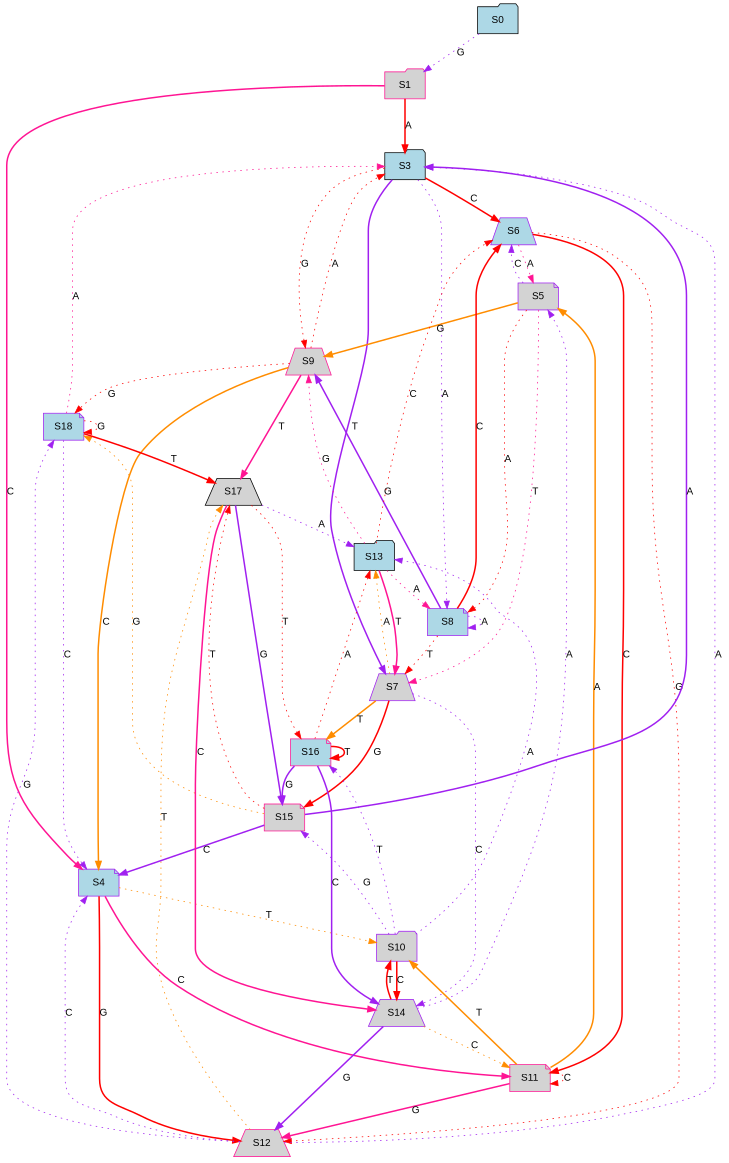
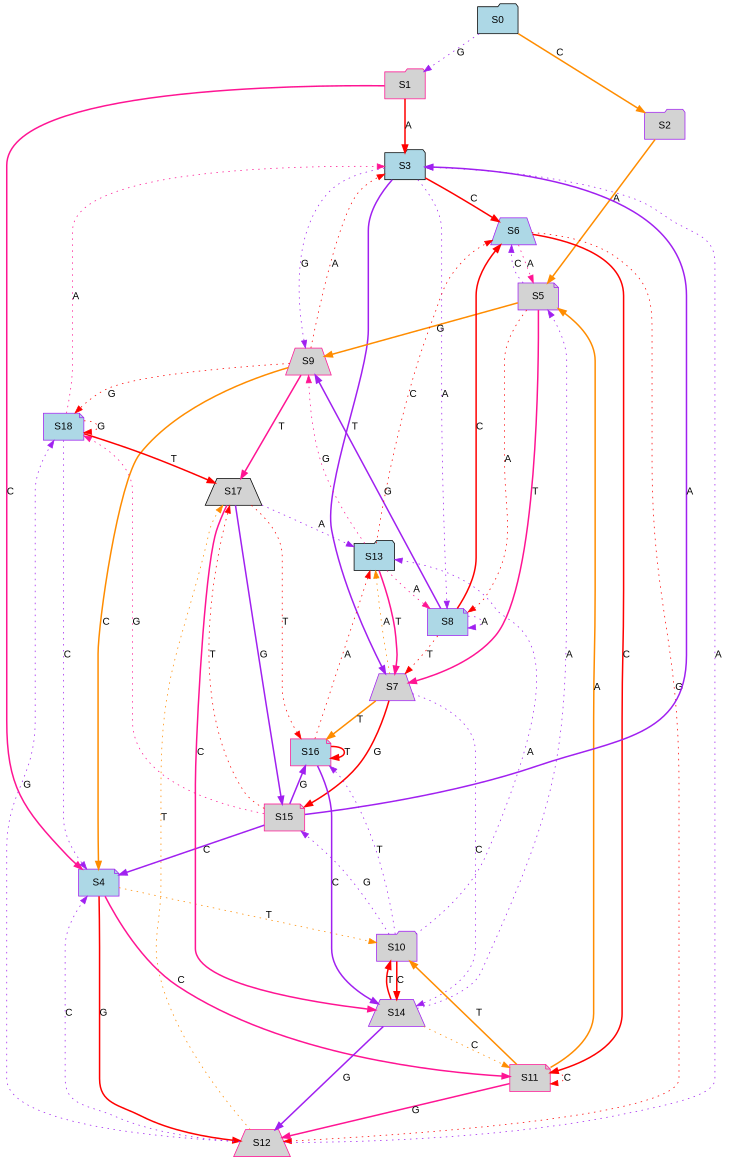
node "S2": added
edge "S3" -> "S9": color red -> purple
edge "S5" -> "S7": style dotted -> bold
edge "S15" -> "S18": color darkorange -> deeppink
edge "S16" -> "S15": reversed
